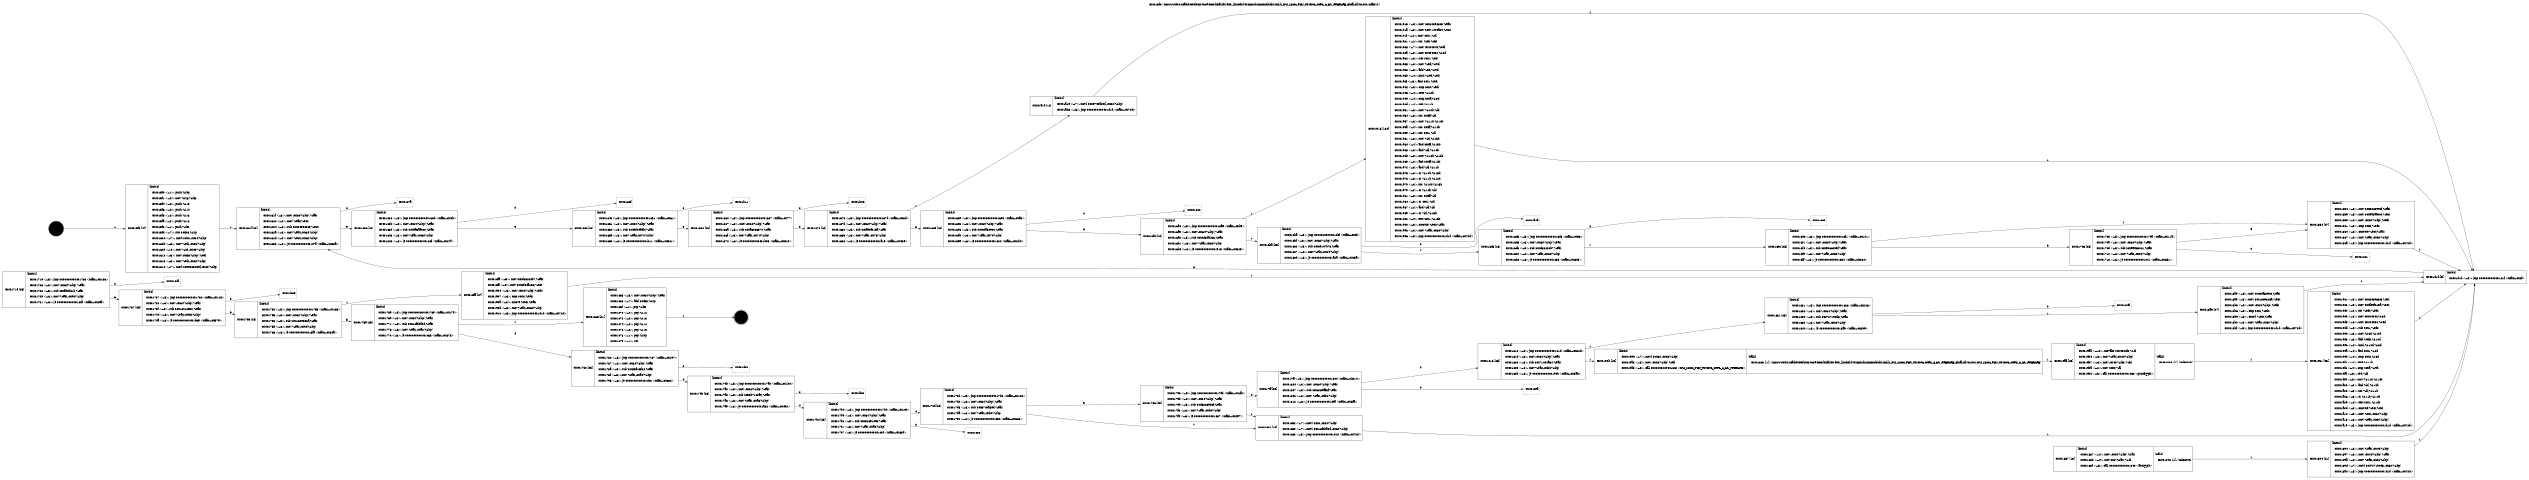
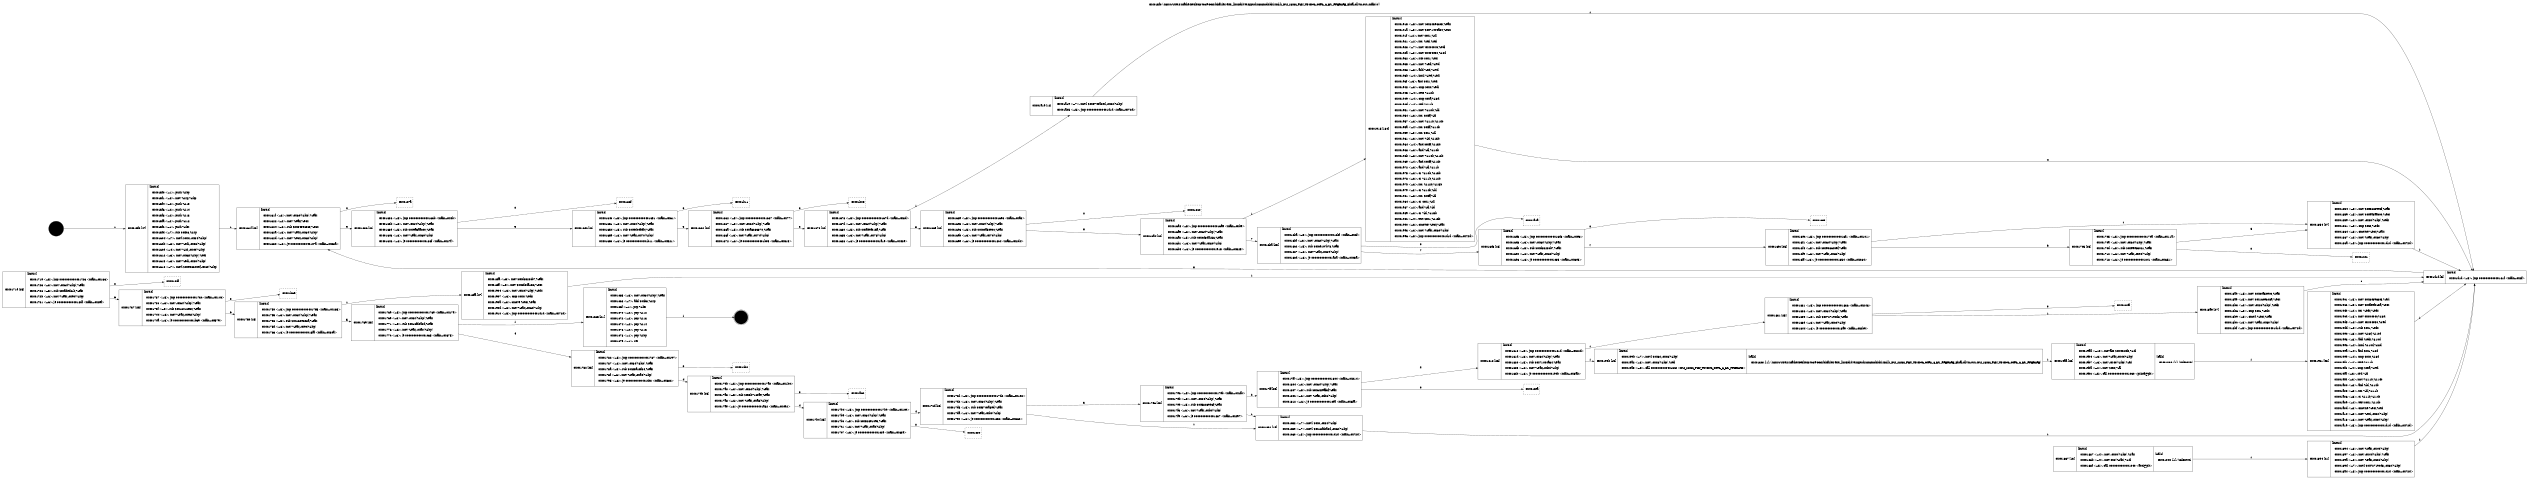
edge "0x401915 [134]" -> "0x401d1d [5]": label " 1" -> " 4"
